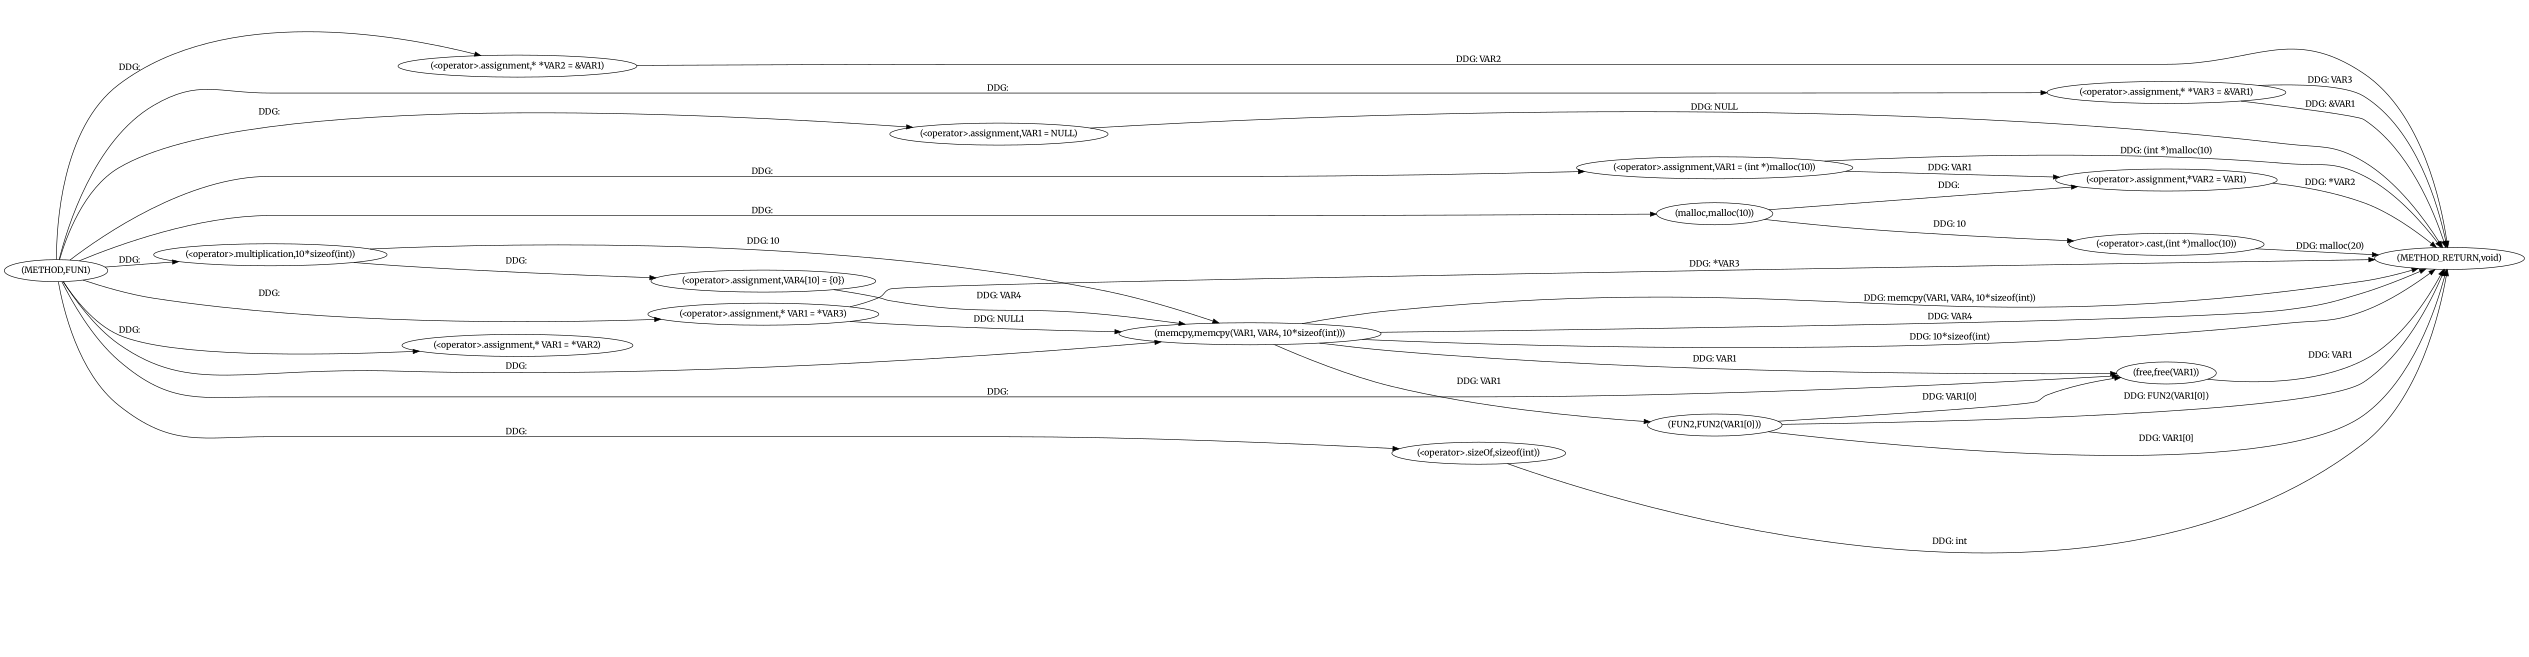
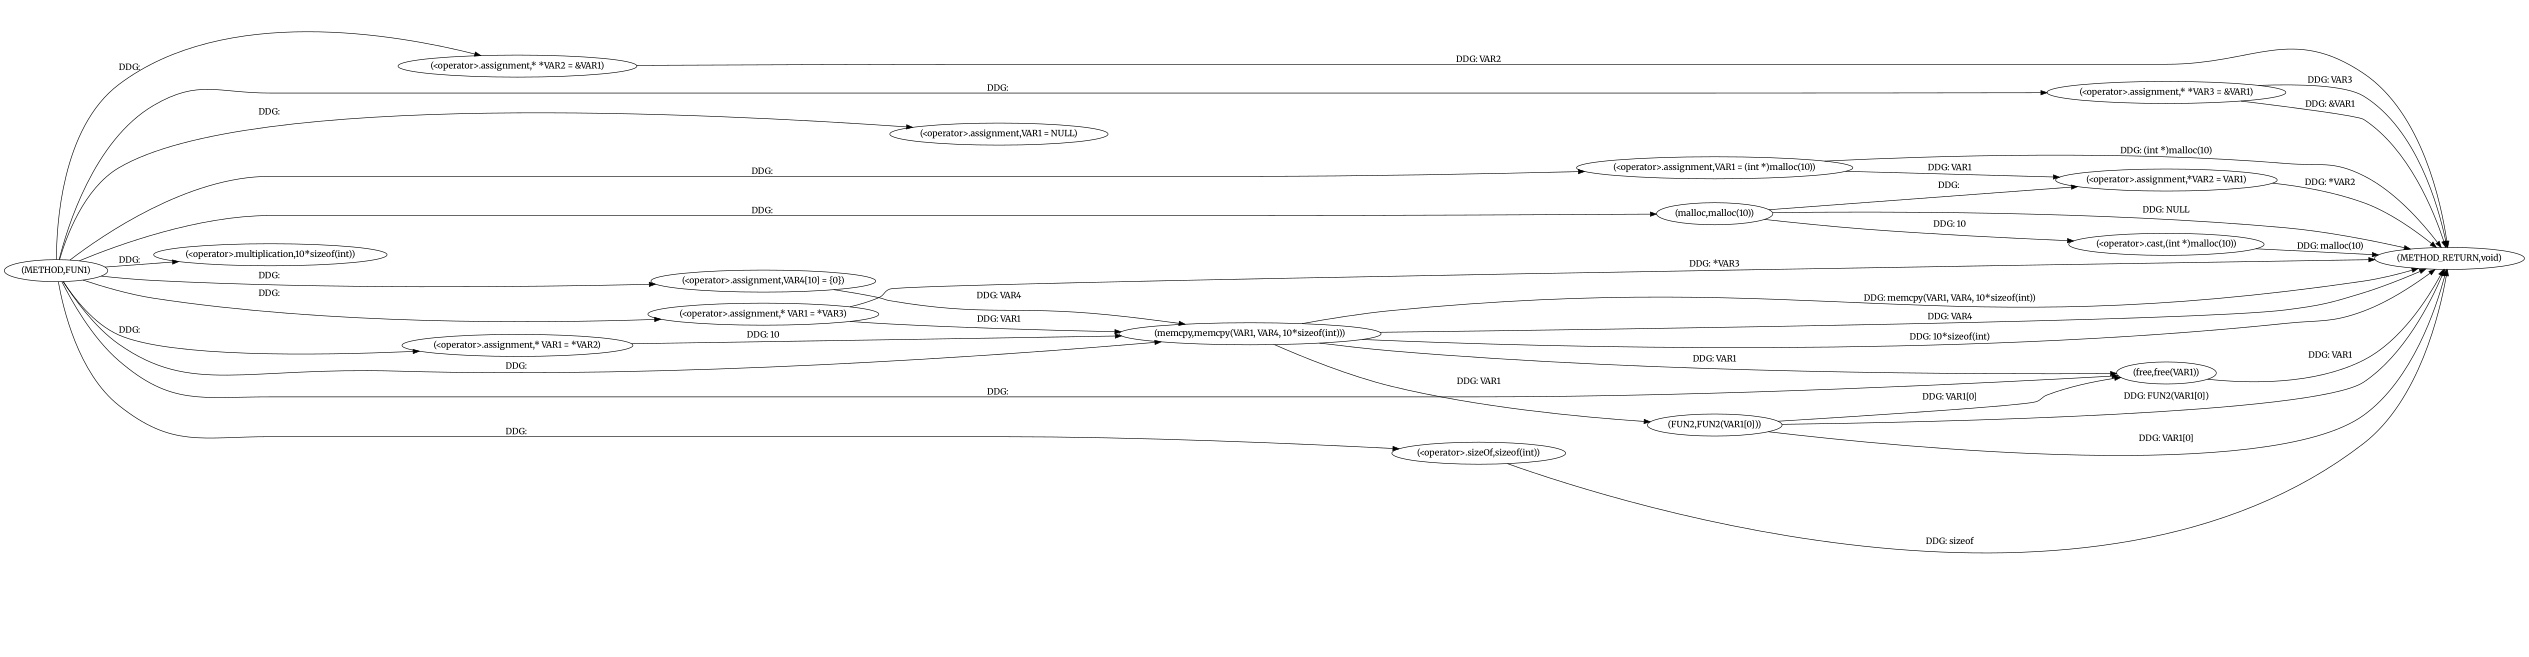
edge "(<operator>.assignment,VAR1 = NULL)" -> "(METHOD_RETURN,void)": now "(malloc,malloc(10))" -> "(METHOD_RETURN,void)"
edge "(<operator>.cast,(int *)malloc(10))" -> "(METHOD_RETURN,void)": label "DDG: malloc(20)" -> "DDG: malloc(10)"
edge "(<operator>.multiplication,10*sizeof(int))" -> "(memcpy,memcpy(VAR1, VAR4, 10*sizeof(int)))": now "(<operator>.assignment,* VAR1 = *VAR2)" -> "(memcpy,memcpy(VAR1, VAR4, 10*sizeof(int)))"
edge "(<operator>.multiplication,10*sizeof(int))" -> "(<operator>.assignment,VAR4[10] = {0})": now "(METHOD,FUN1)" -> "(<operator>.assignment,VAR4[10] = {0})"
edge "(<operator>.assignment,* VAR1 = *VAR3)" -> "(memcpy,memcpy(VAR1, VAR4, 10*sizeof(int)))": label "DDG: NULL1" -> "DDG: VAR1"
edge "(<operator>.sizeOf,sizeof(int))" -> "(METHOD_RETURN,void)": label "DDG: int" -> "DDG: sizeof"
